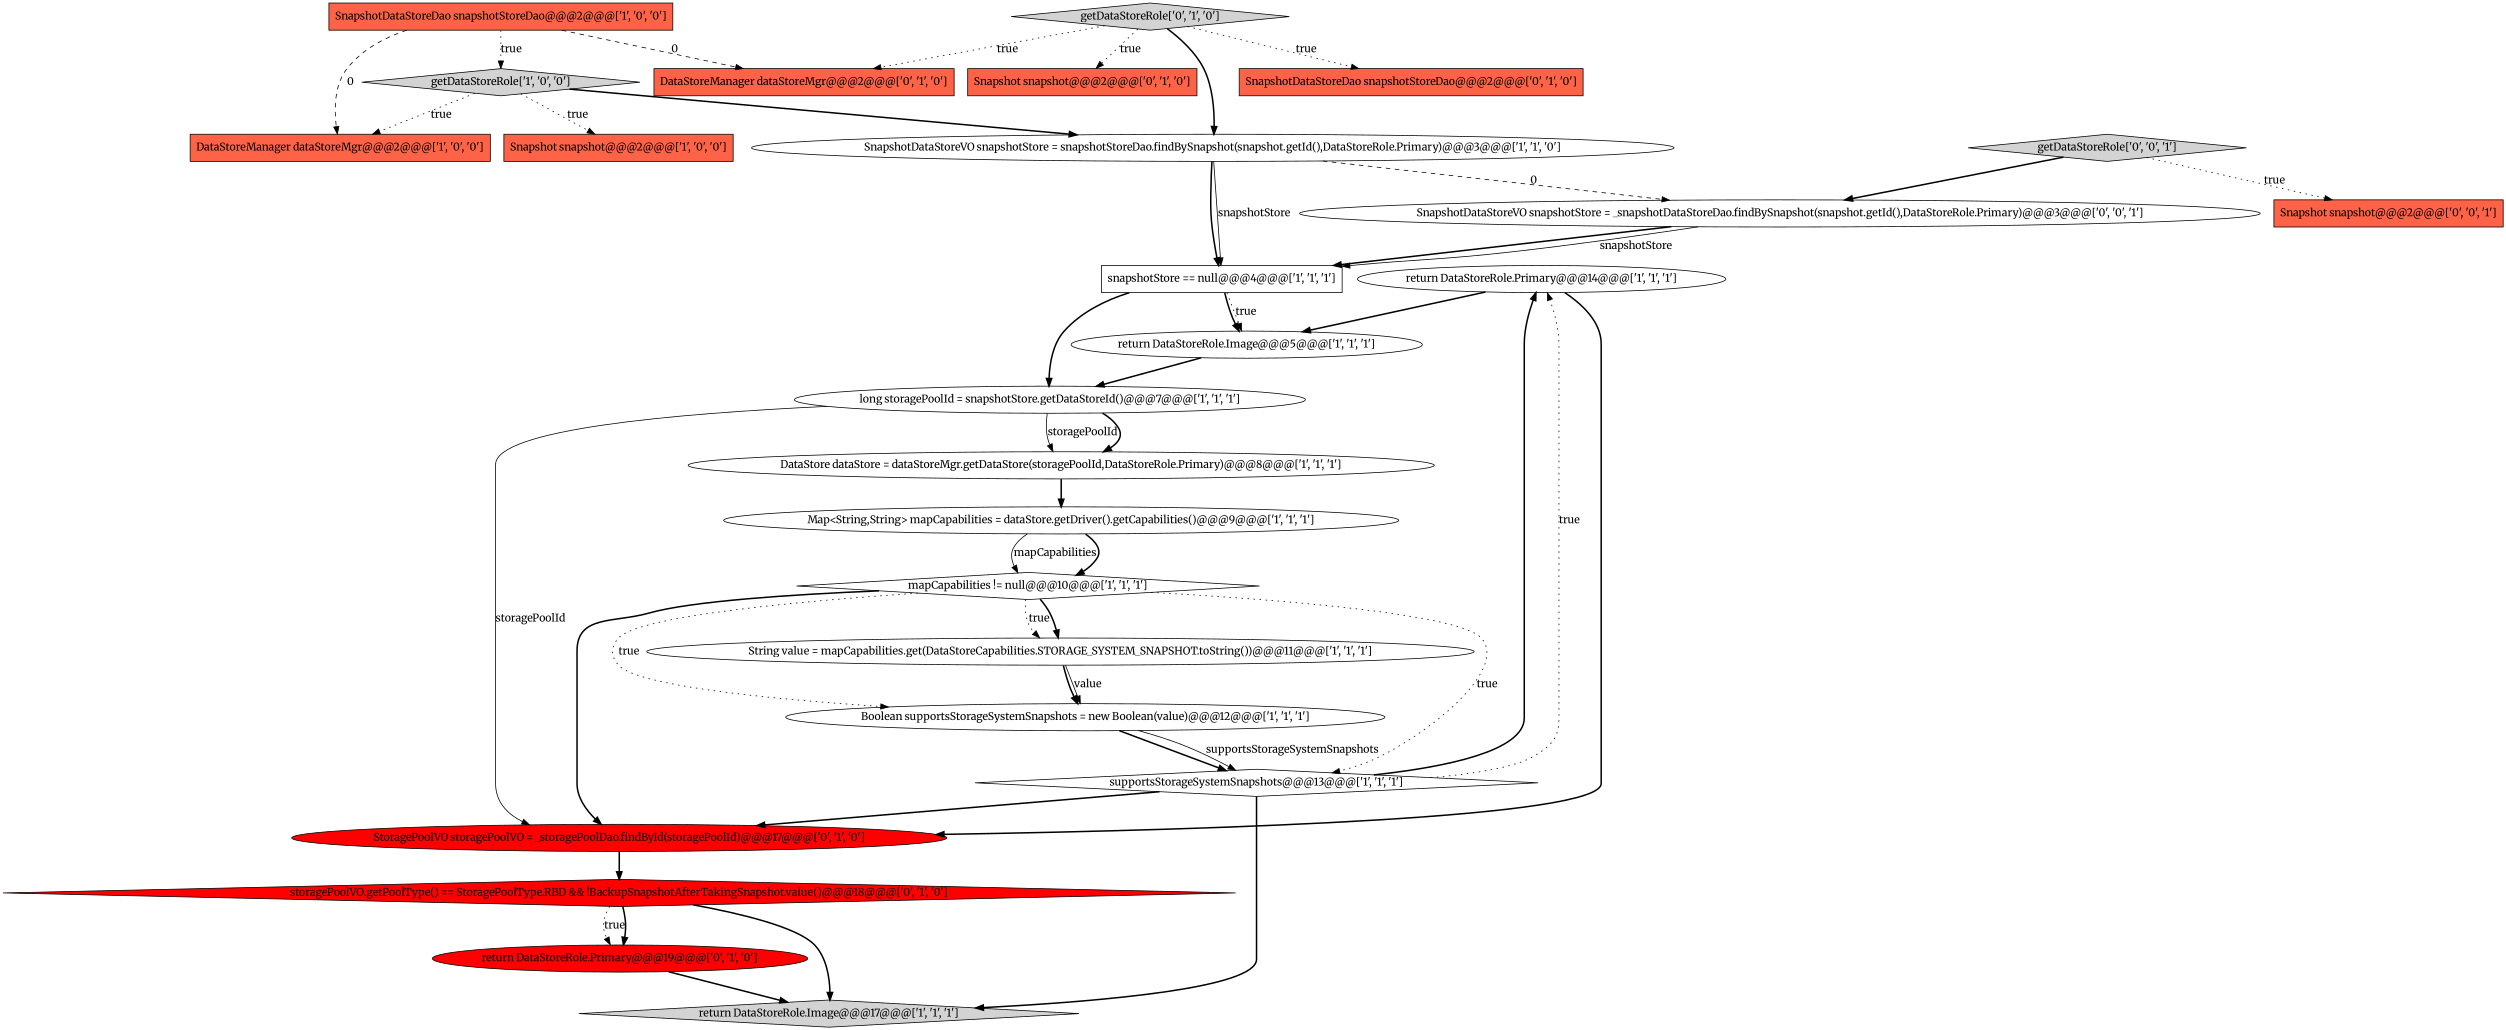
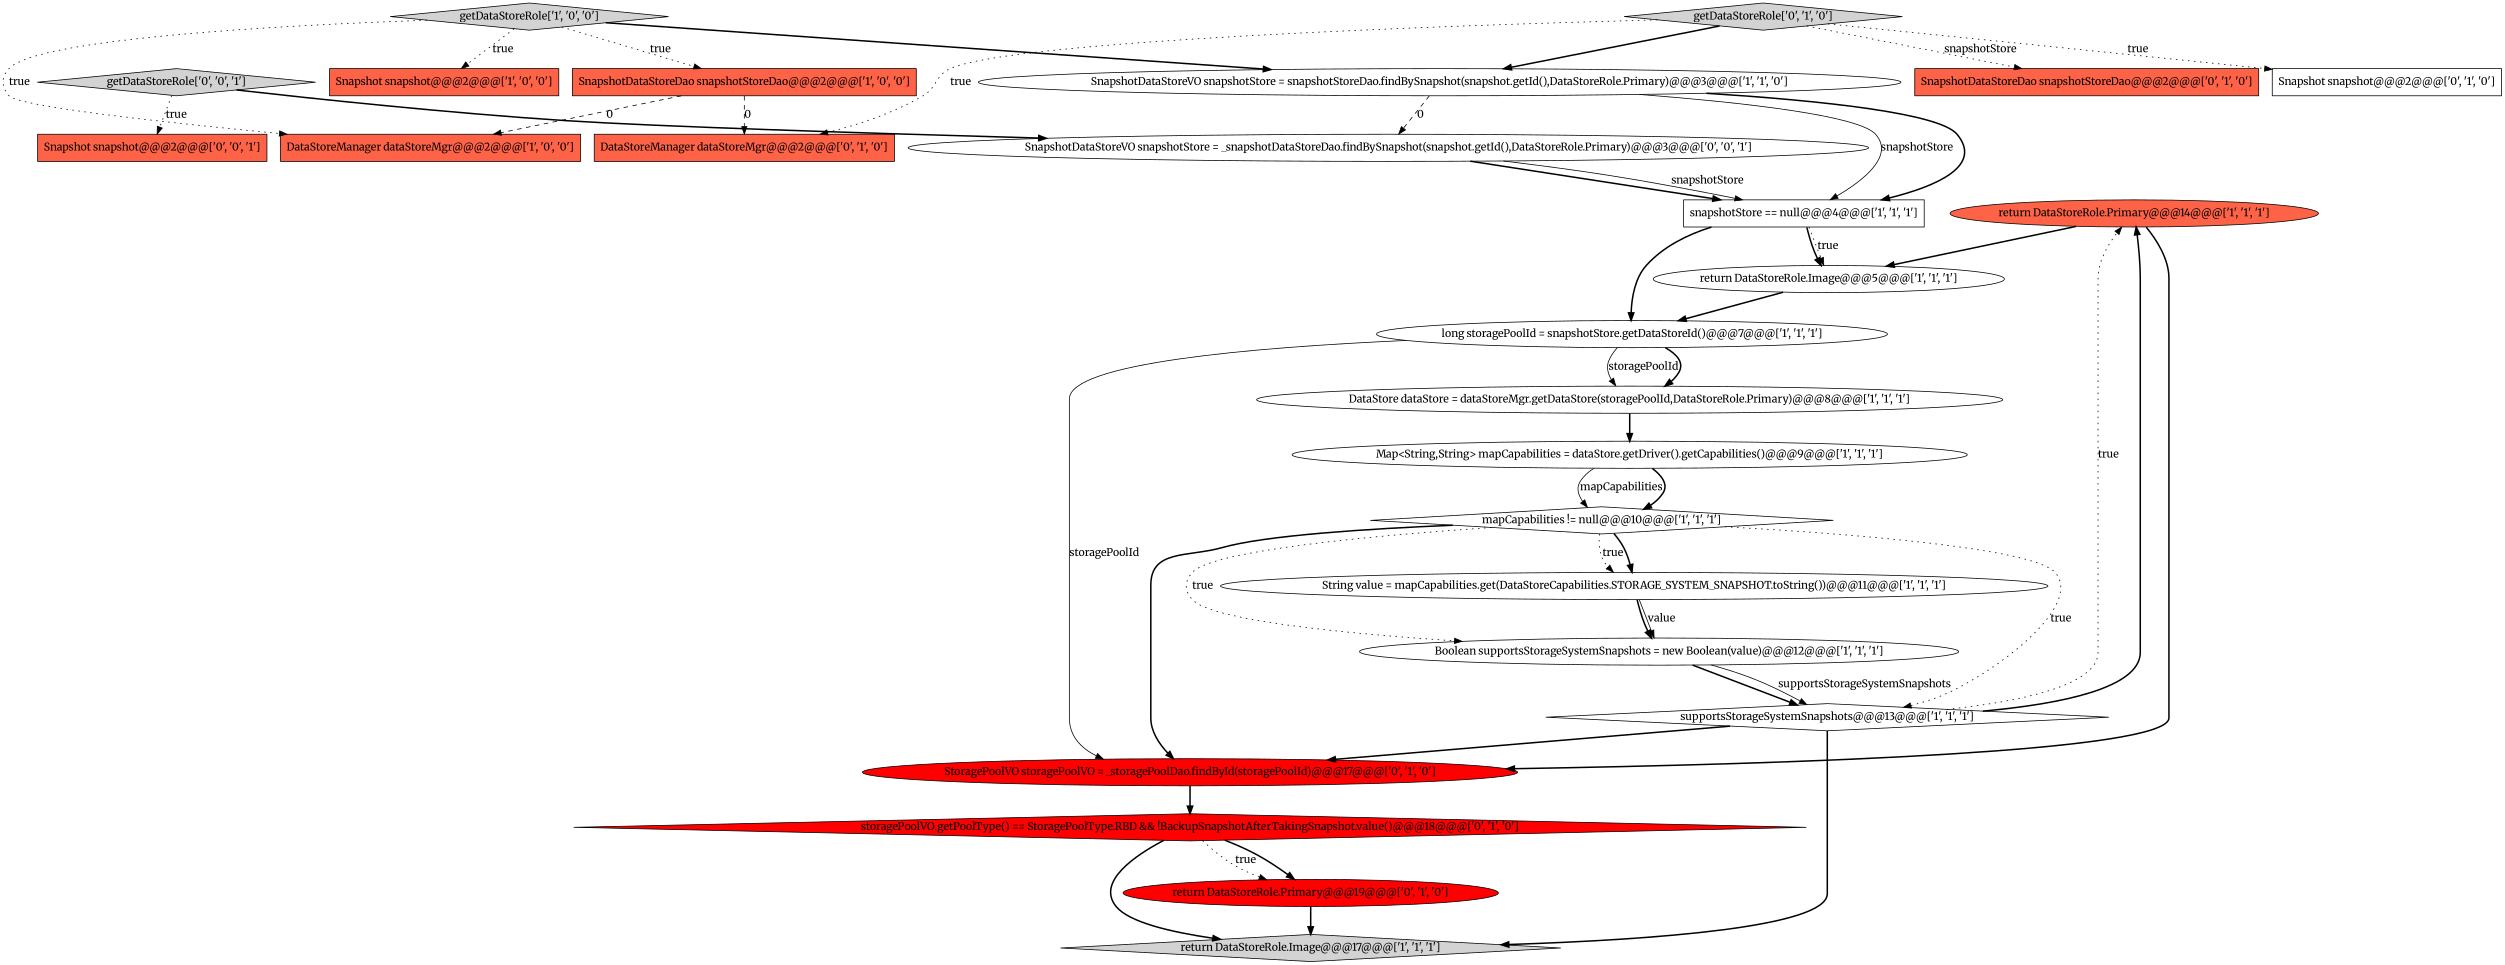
edge "SnapshotDataStoreDao snapshotStoreDao@@@2@@@['1', '0', '0']" -> "getDataStoreRole['1', '0', '0']": reversed
edge "getDataStoreRole['0', '1', '0']" -> "SnapshotDataStoreDao snapshotStoreDao@@@2@@@['0', '1', '0']": label "true" -> "snapshotStore"
node "Snapshot snapshot@@@2@@@['0', '1', '0']": fillcolor tomato -> white
node "return DataStoreRole.Primary@@@14@@@['1', '1', '1']": fillcolor white -> tomato
